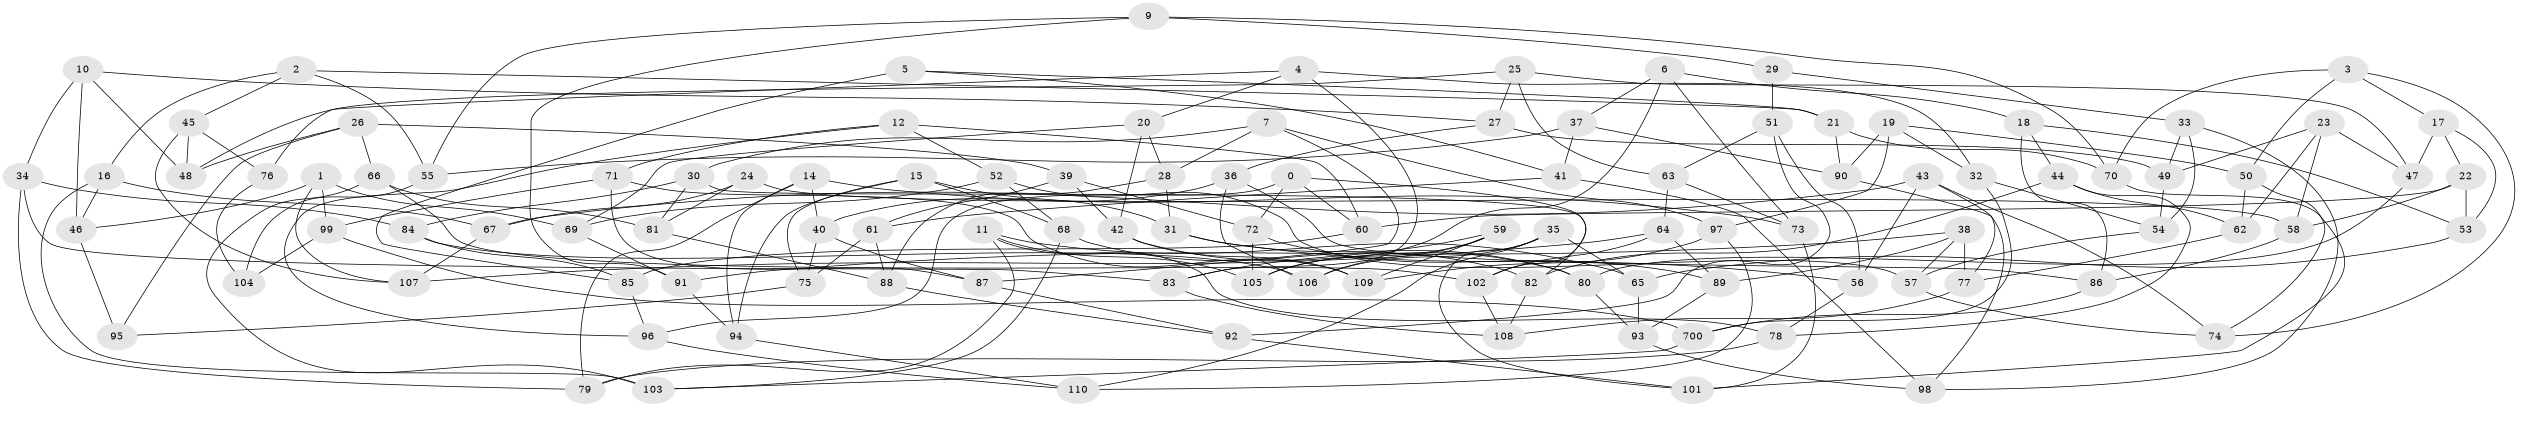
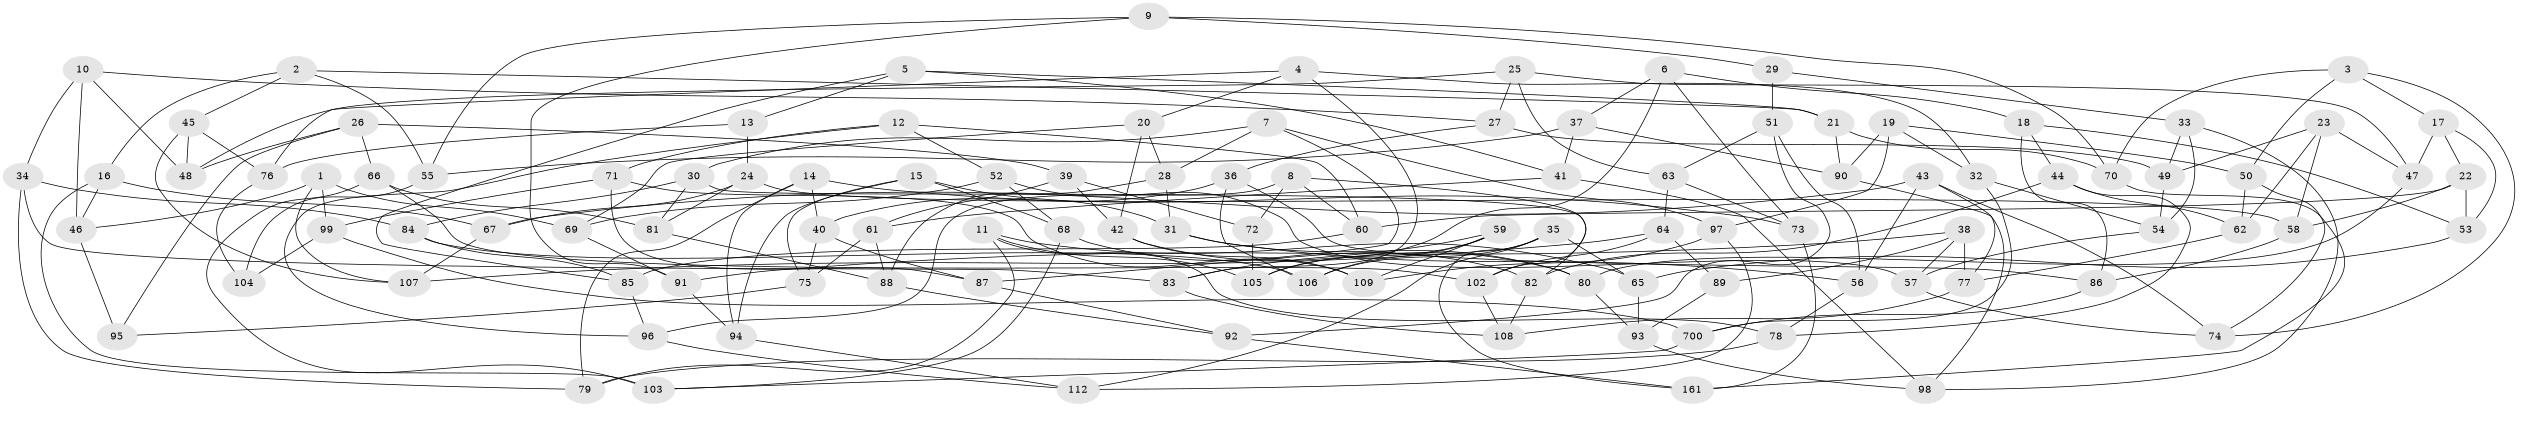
node "13": added
node "0": label "0" -> "8"
edge "72" -- "89": removed
node "110": label "110" -> "112"
node "101": label "101" -> "161"
